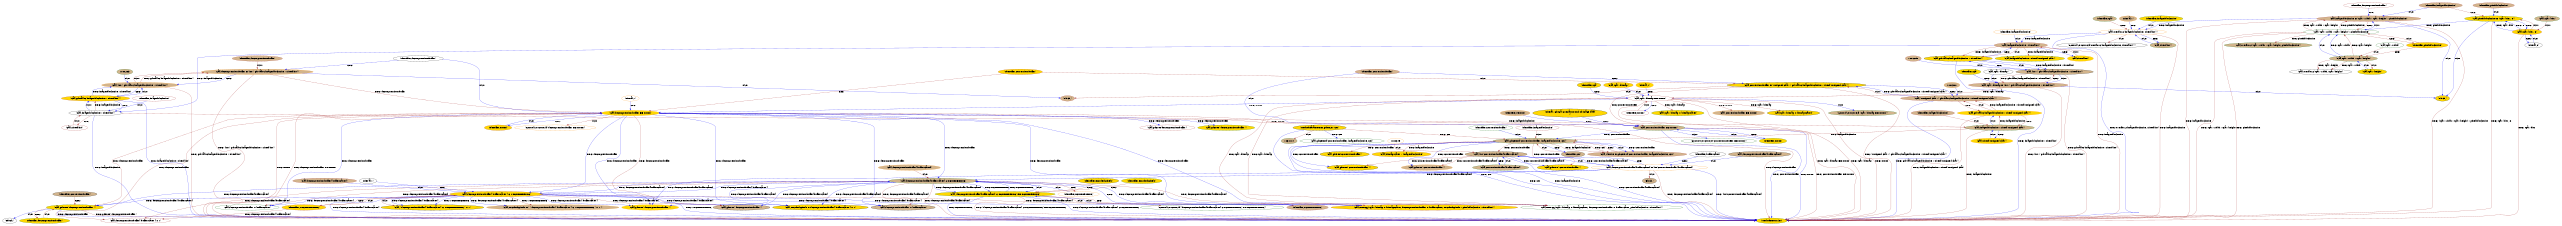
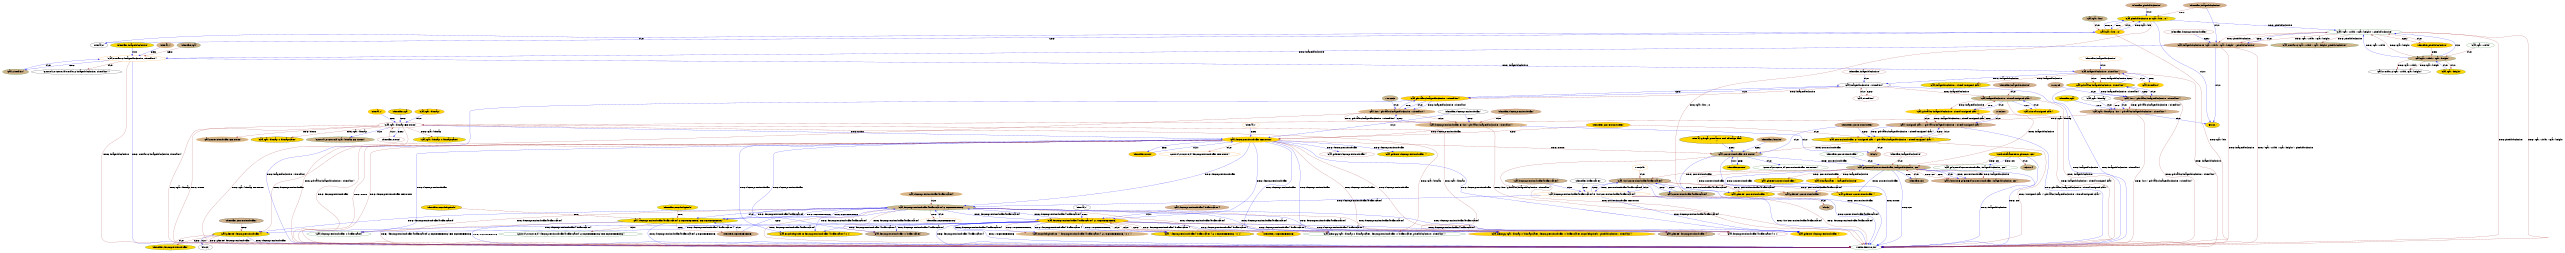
edge "(Identifier,~TGA_RLE_FLAG)" -> "(Call,decompression_buffer[ buffer_caret ] + 1)": now "(Call,decompression_buffer[ buffer_caret ] & ~TGA_RLE_FLAG)" -> "(Call,decompression_buffer[ buffer_caret ] + 1)"
edge "(Call,pixel_block_size = (tga->bits / 8))" -> "(MethodReturn,int)": now "(Call,pixel_block_size = (tga->bits / 8))" -> "(Call,conversion_buffer[buffer_caret])"
node "(MethodReturn,int)": fillcolor gold -> white
